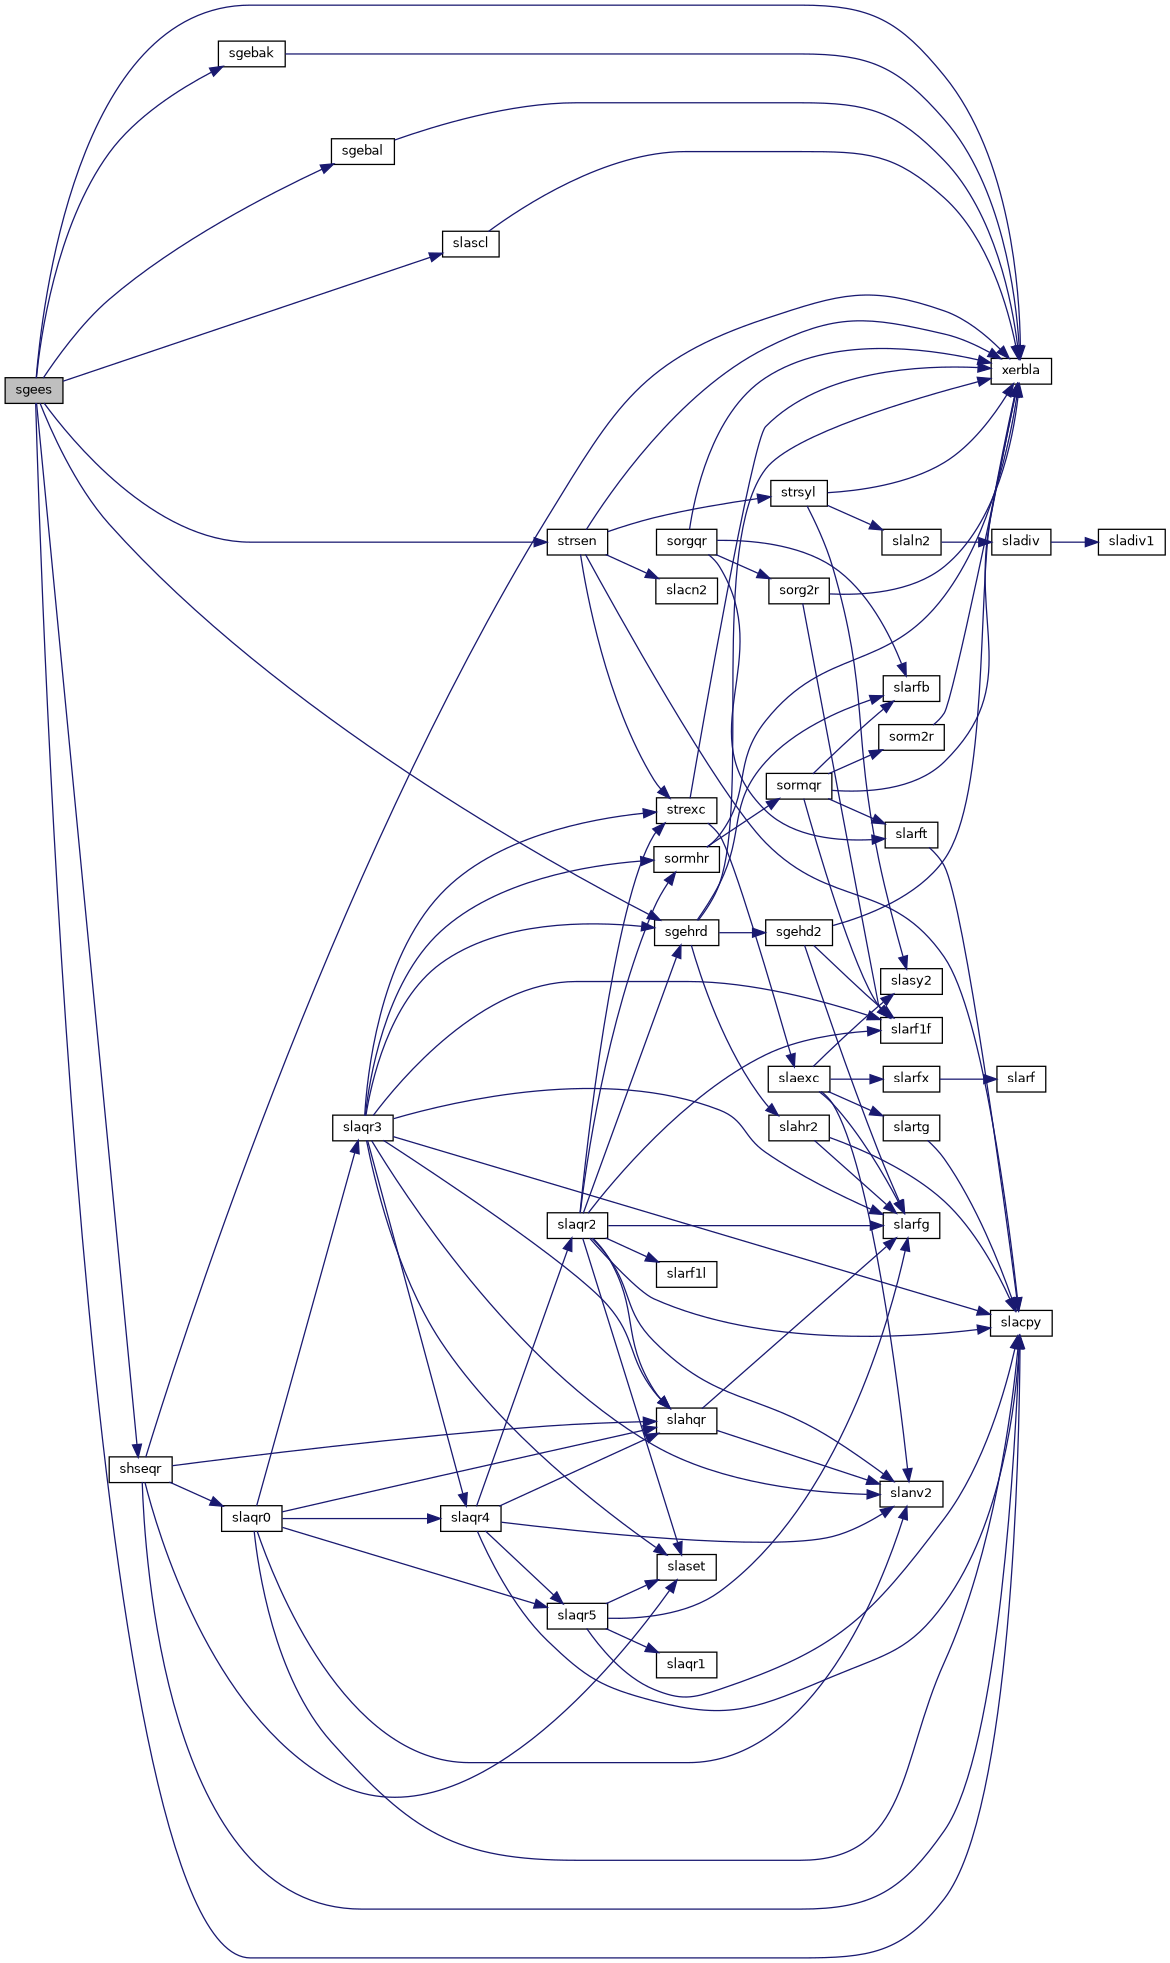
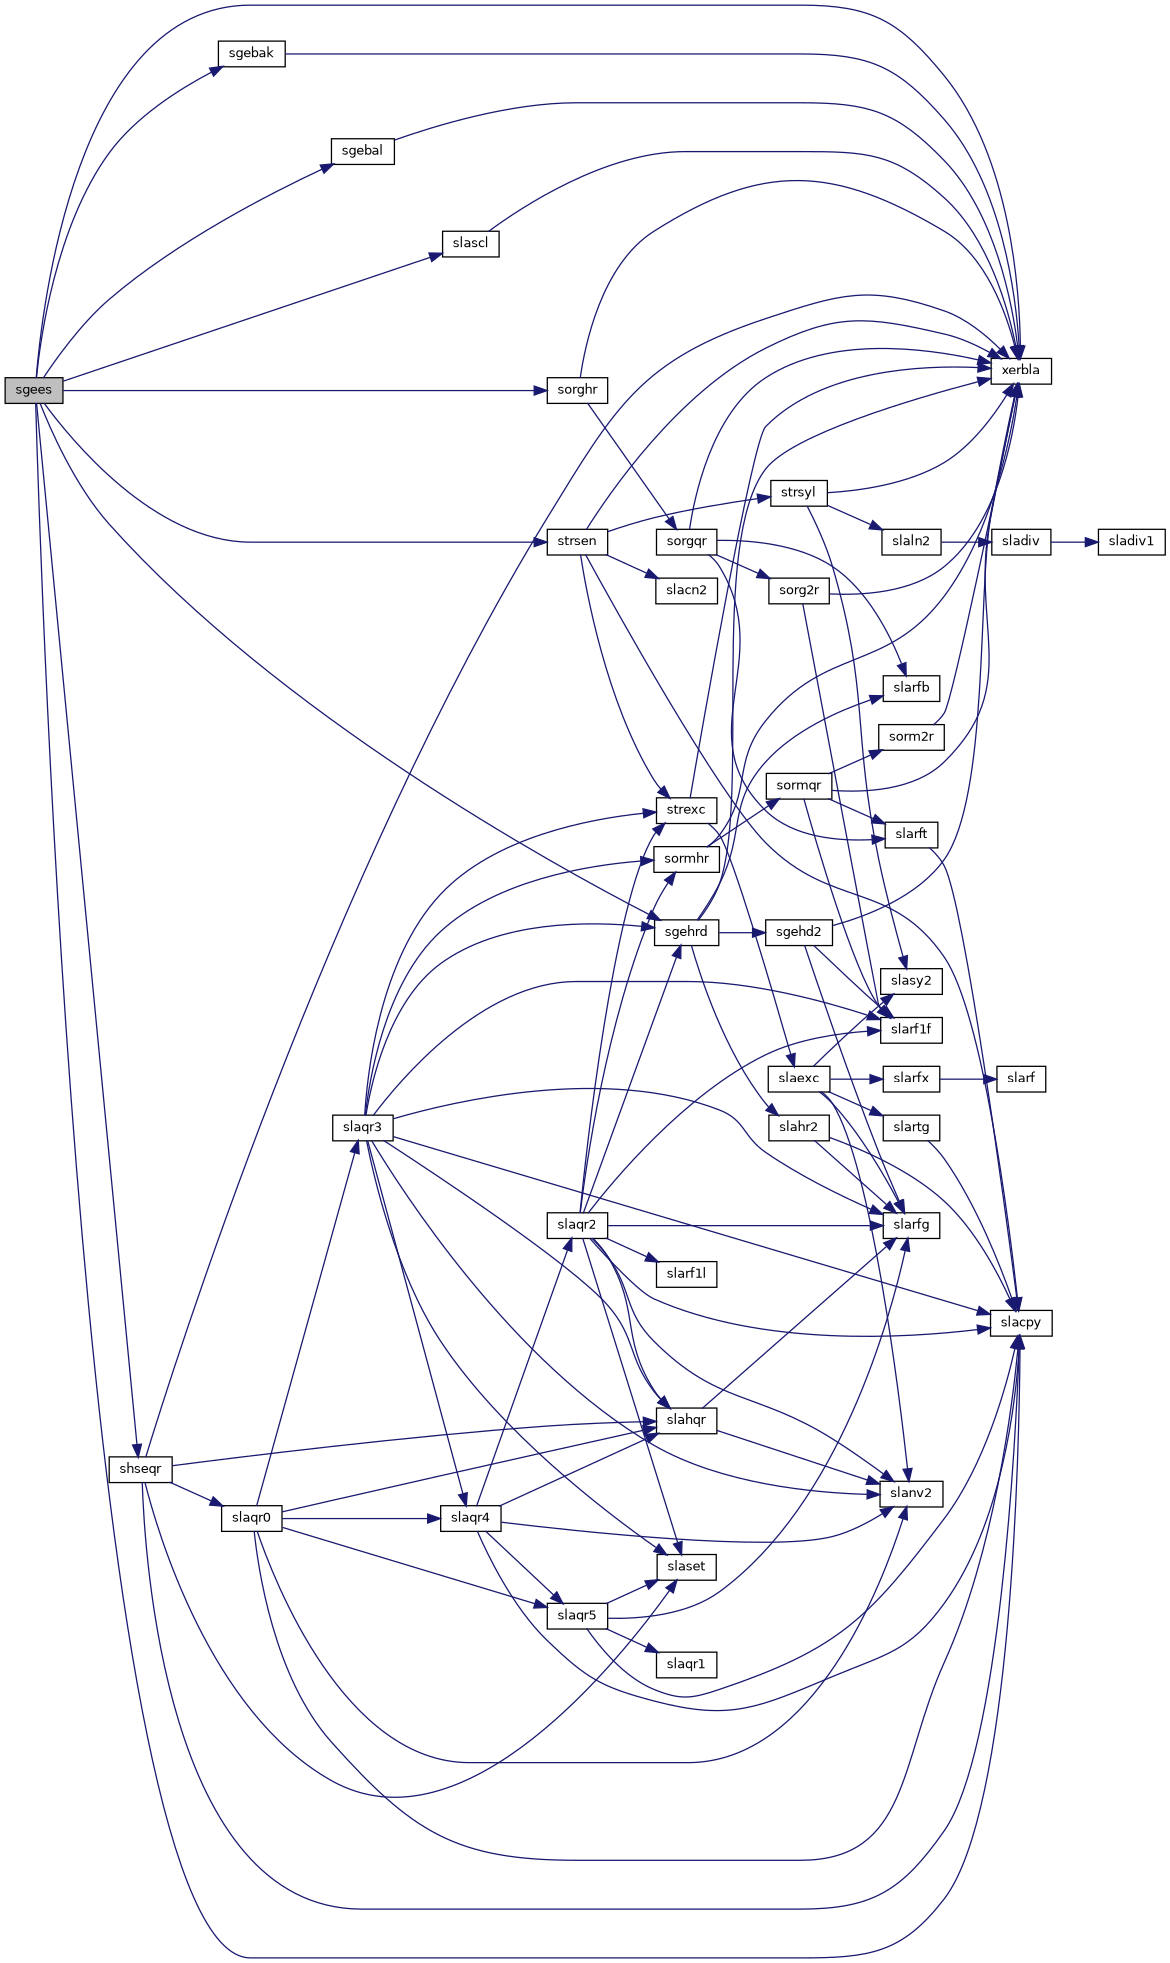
node "sorghr": added
edge "sormqr" -> "slarfb": removed
